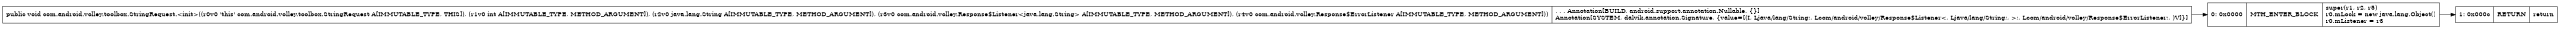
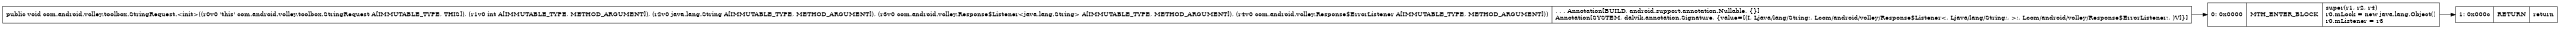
node "0: 0x0000": text "super(r1, r2, r5)" -> "super(r1, r2, r4)"
